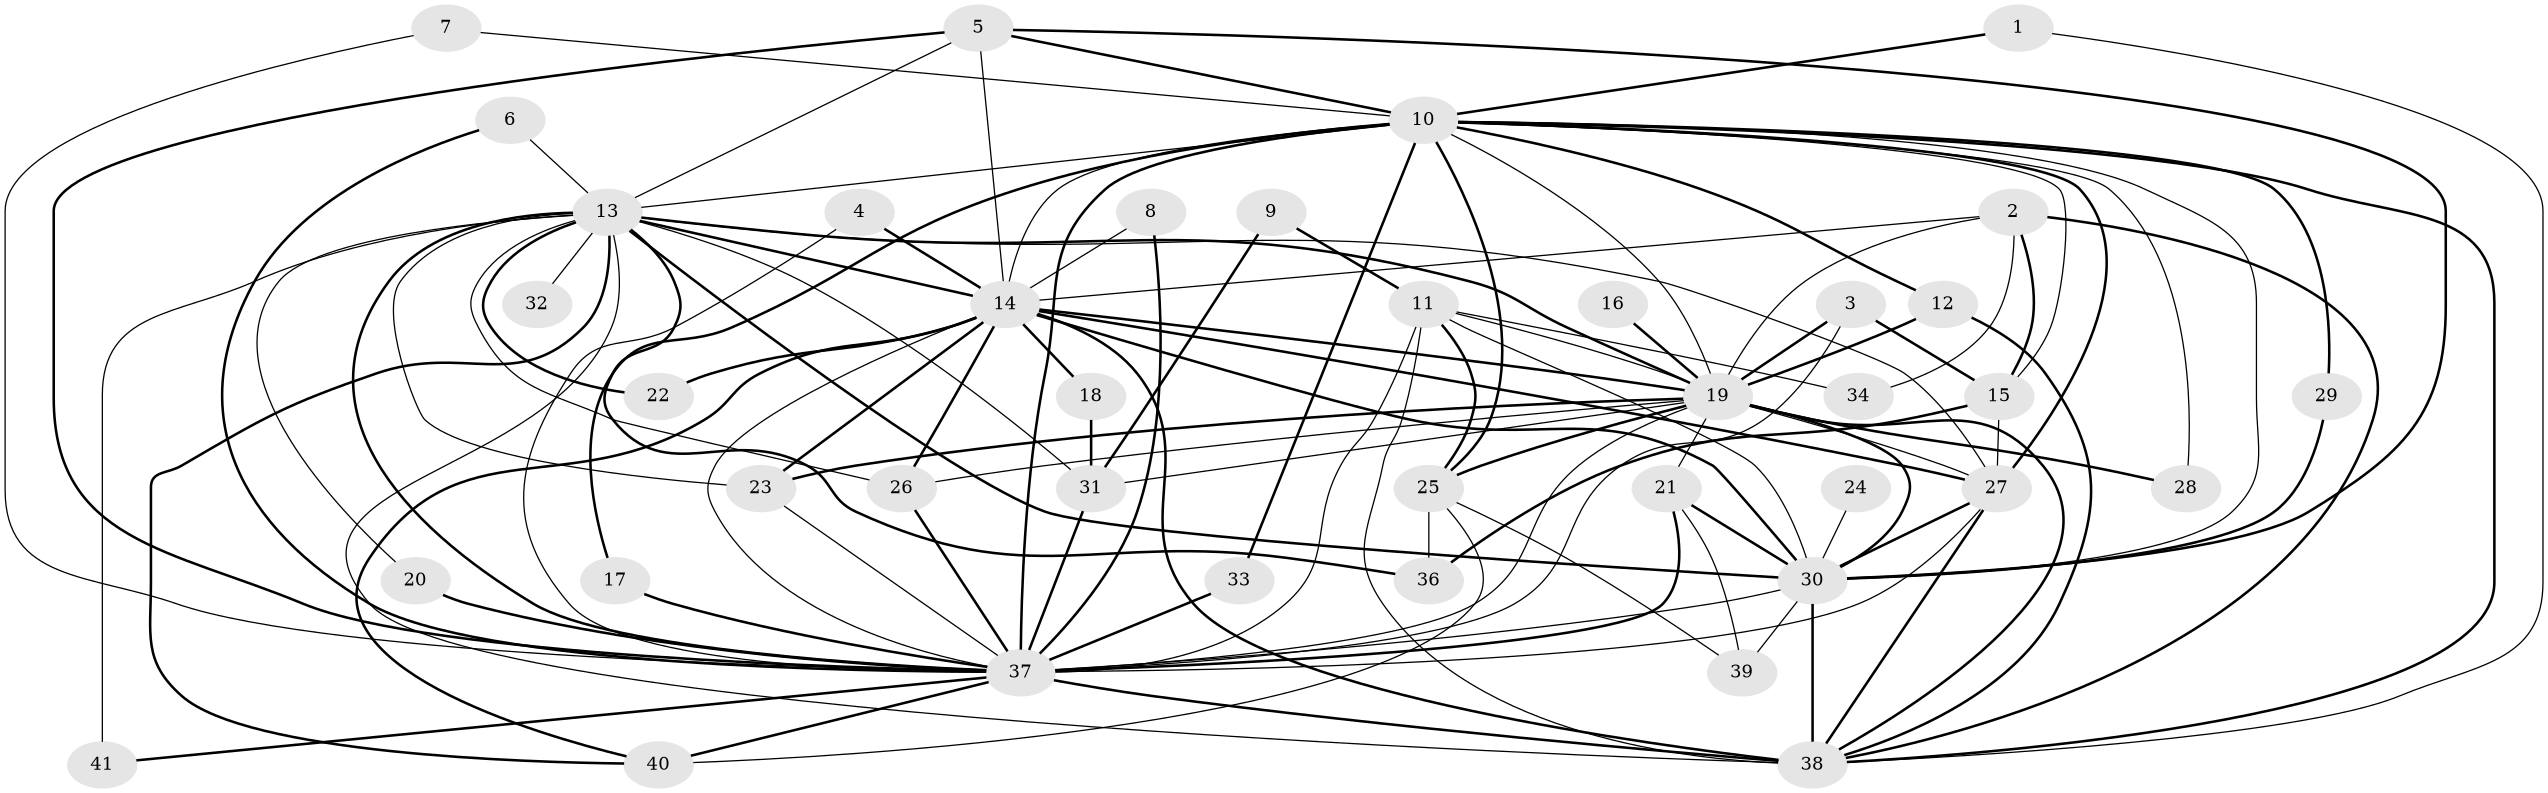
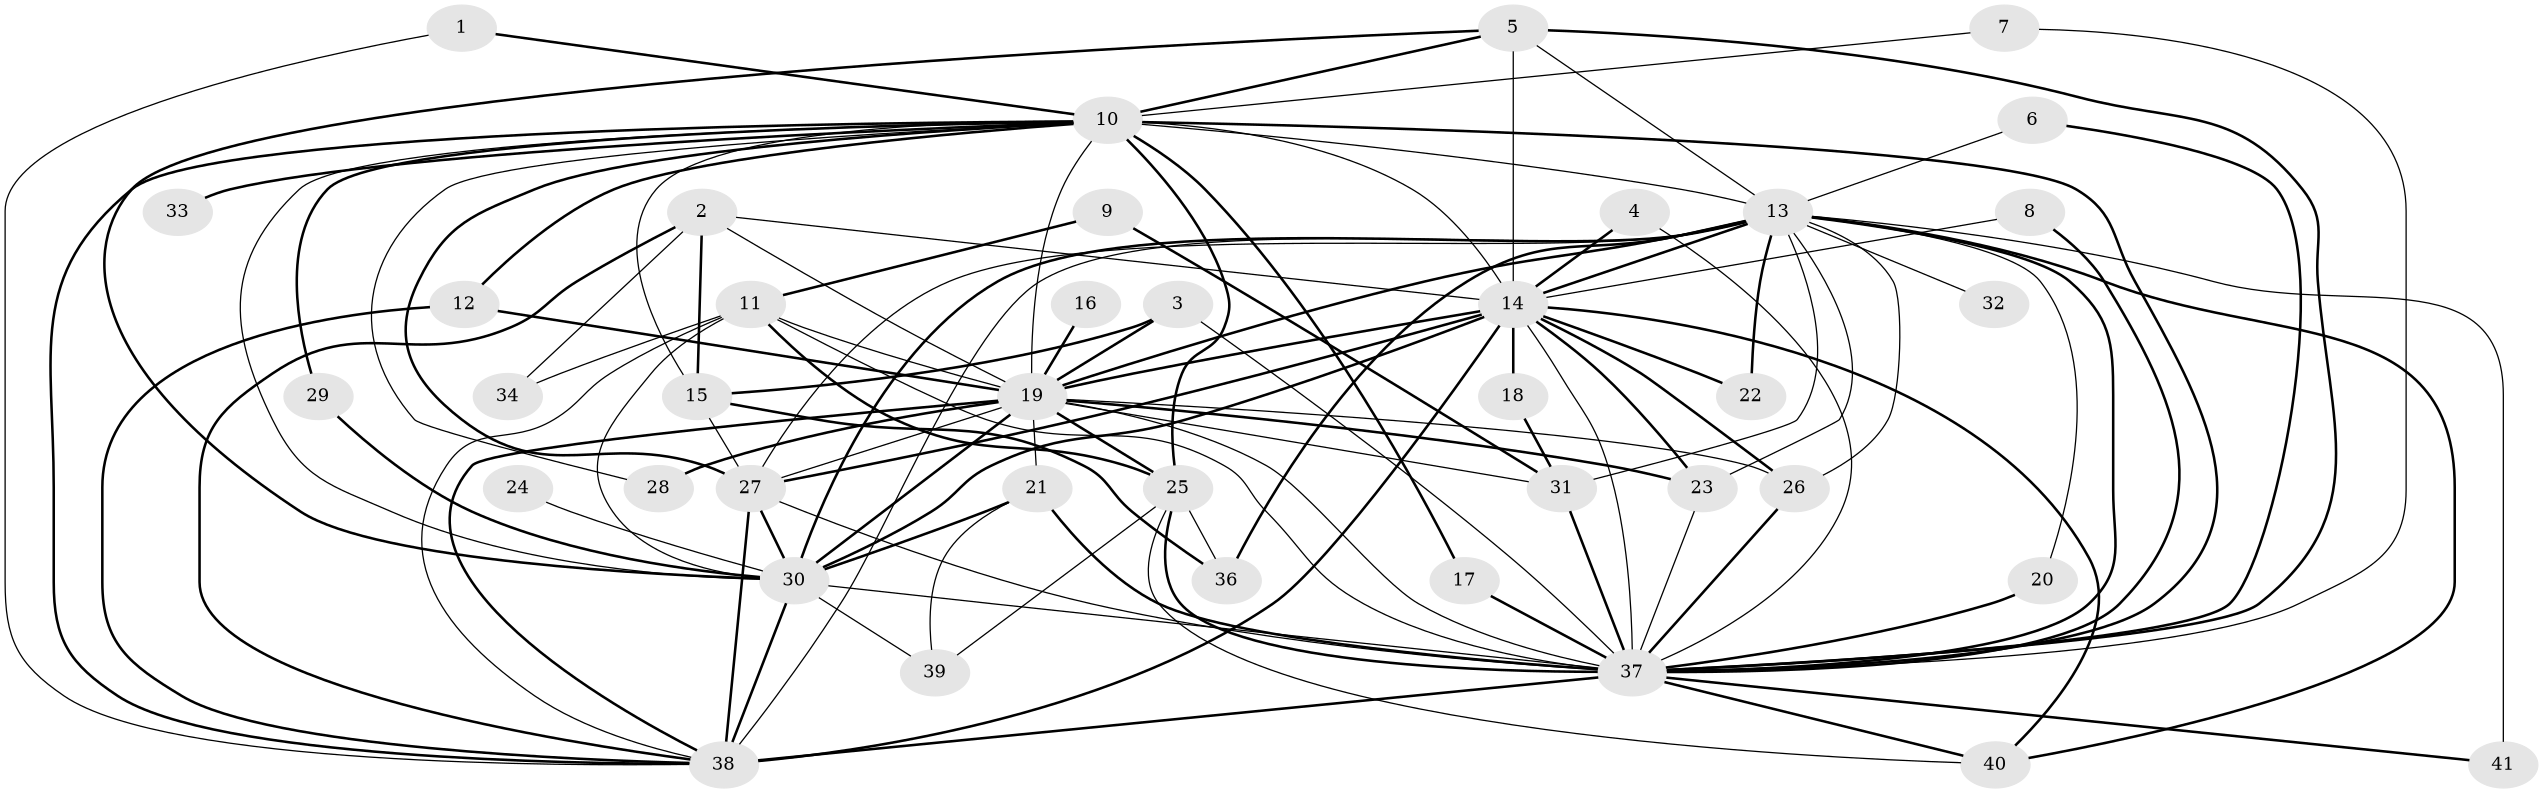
edge "33" -- "37": now "25" -- "37"
